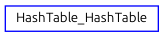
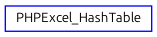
node "HashTable_HashTable": label "HashTable_HashTable" -> "PHPExcel_HashTable"
